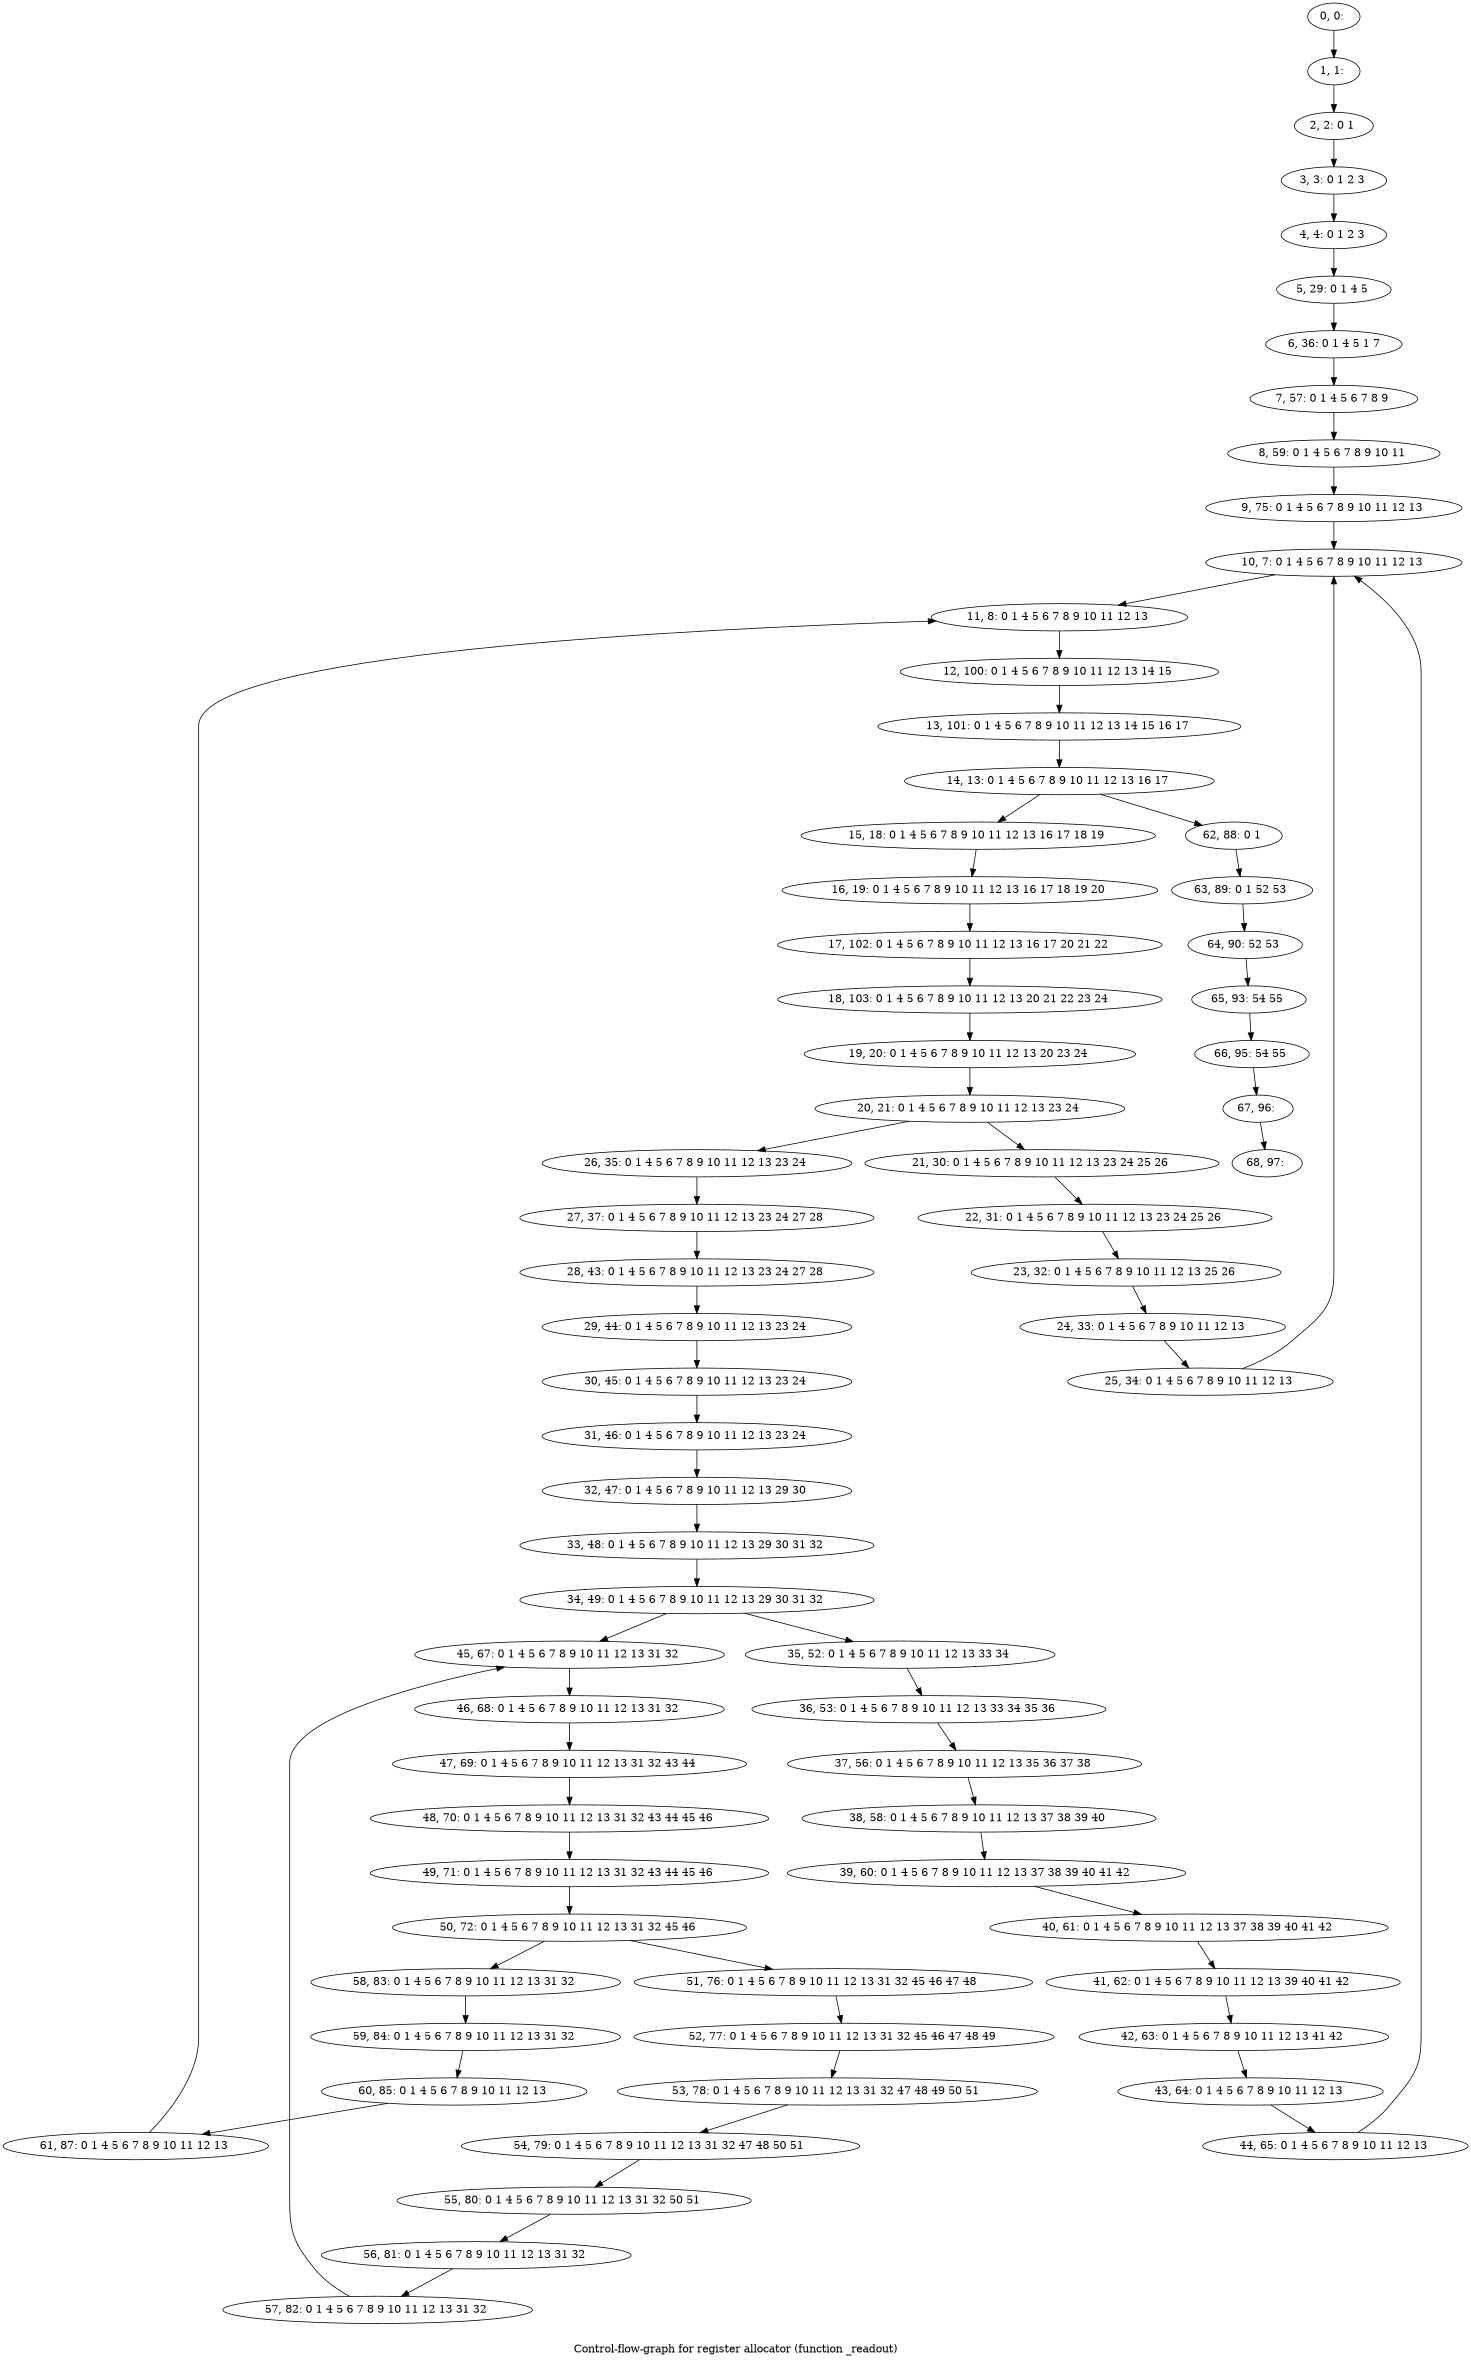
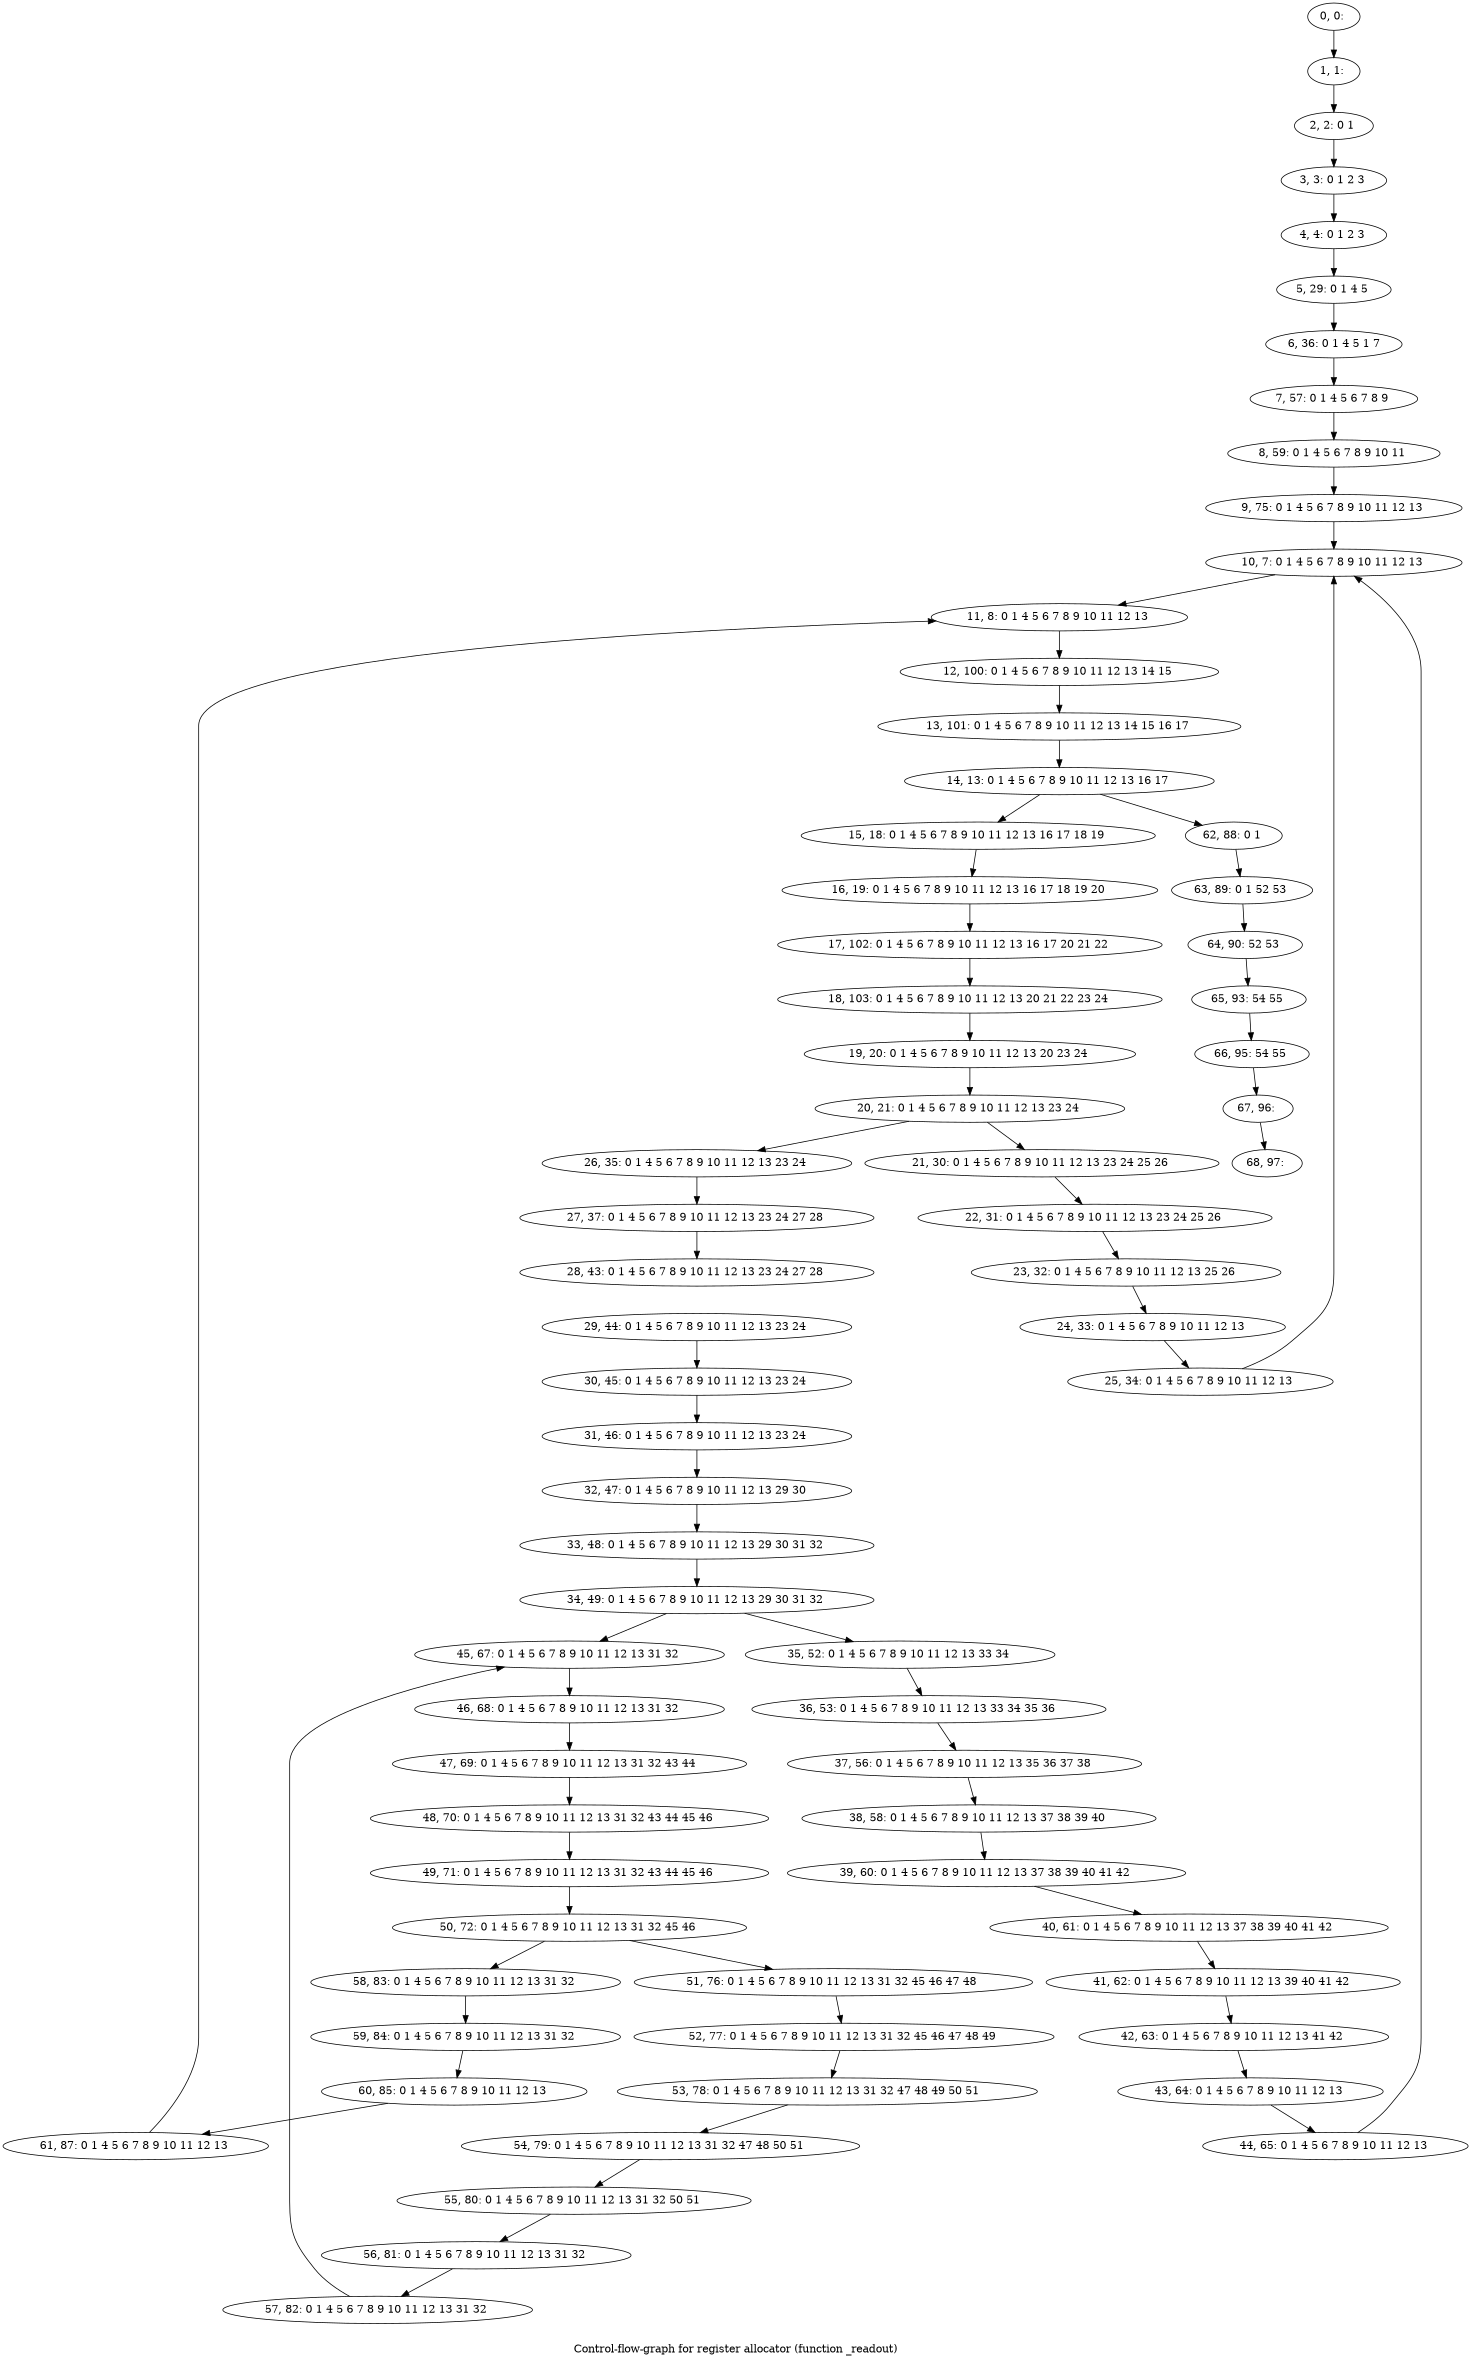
edge "28, 43: 0 1 4 5 6 7 8 9 10 11 12 13 23 24 27 28" -> "29, 44: 0 1 4 5 6 7 8 9 10 11 12 13 23 24": removed
